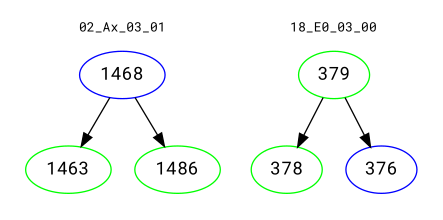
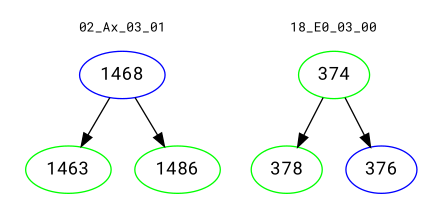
node "379": label "379" -> "374"
